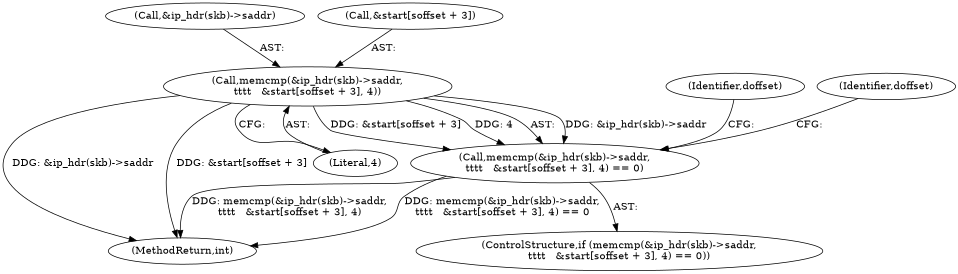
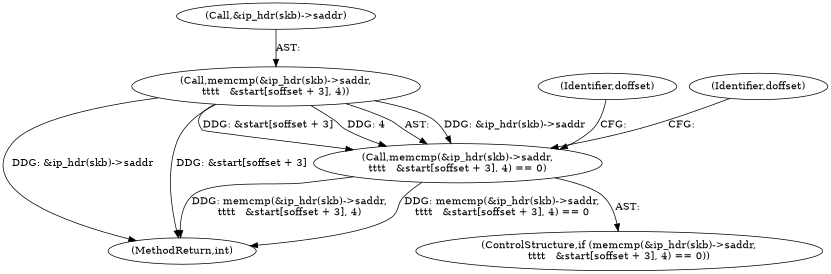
node "(Call,&start[soffset + 3])": removed
node "(Literal,4)": removed
